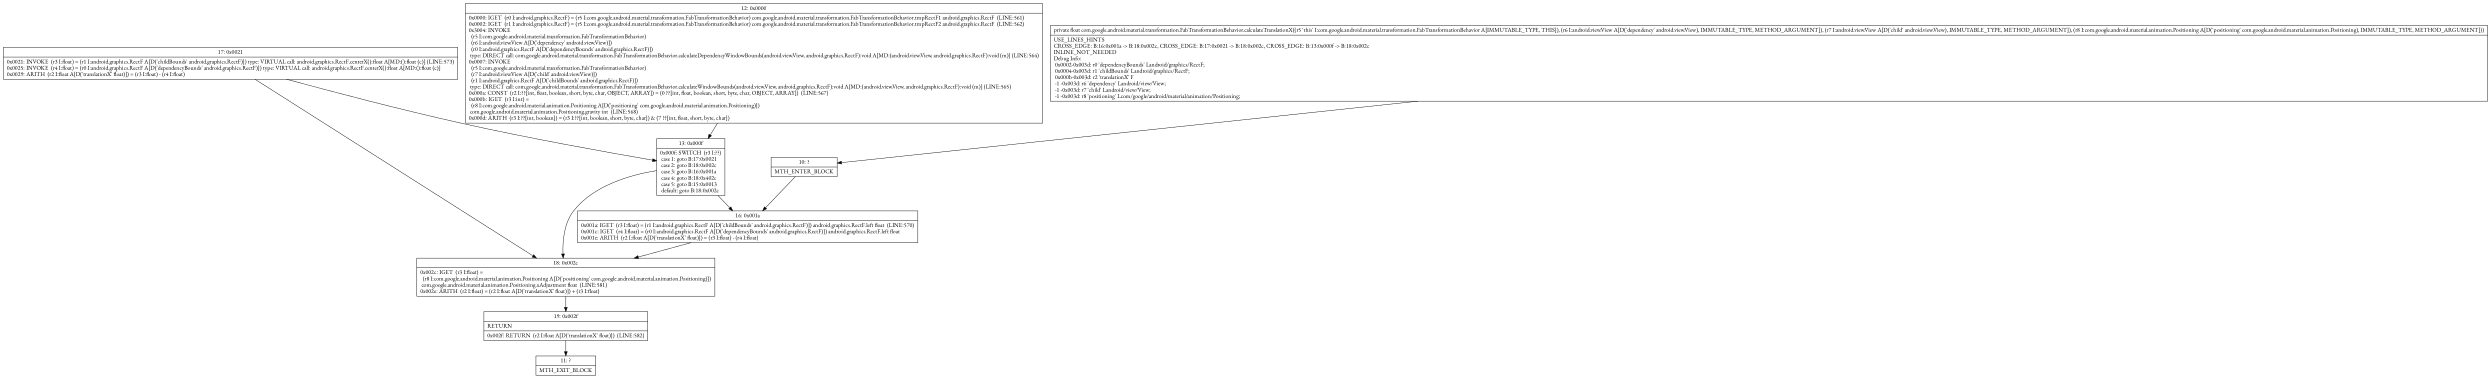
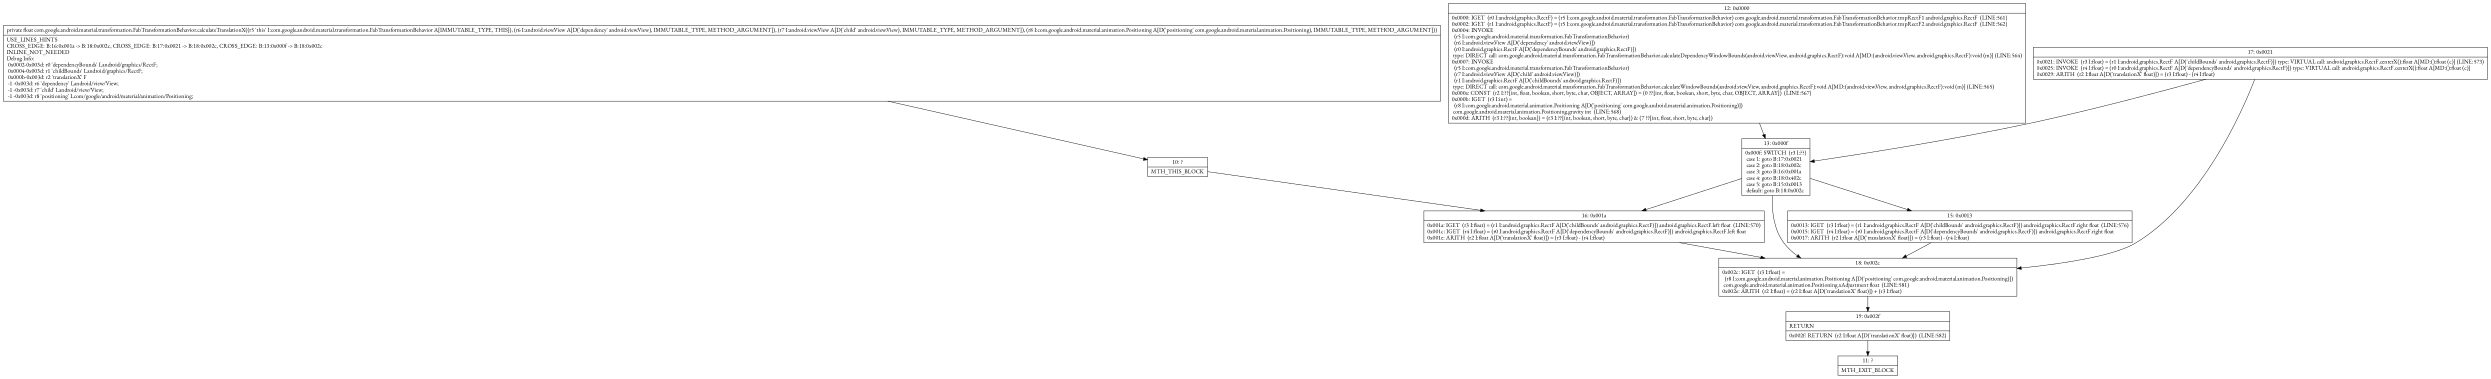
node "12: 0x0000": text "0x3004: INVOKE" -> "0x0004: INVOKE"
node "10: ?": text "MTH_ENTER_BLOCK" -> "MTH_THIS_BLOCK"
node "15: 0x0013": added
